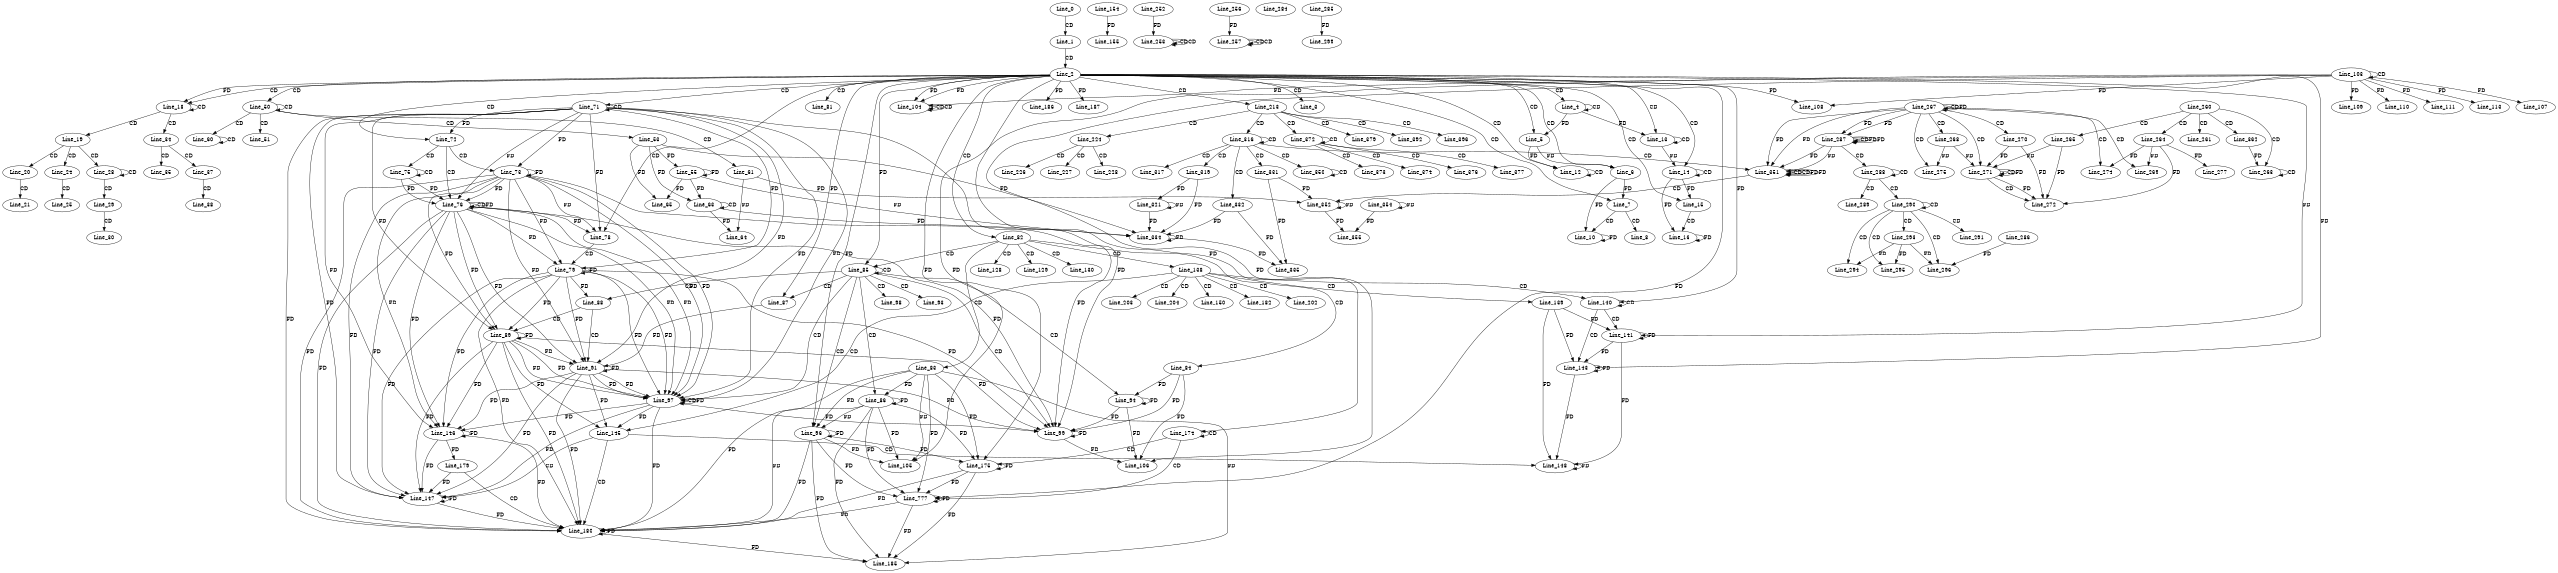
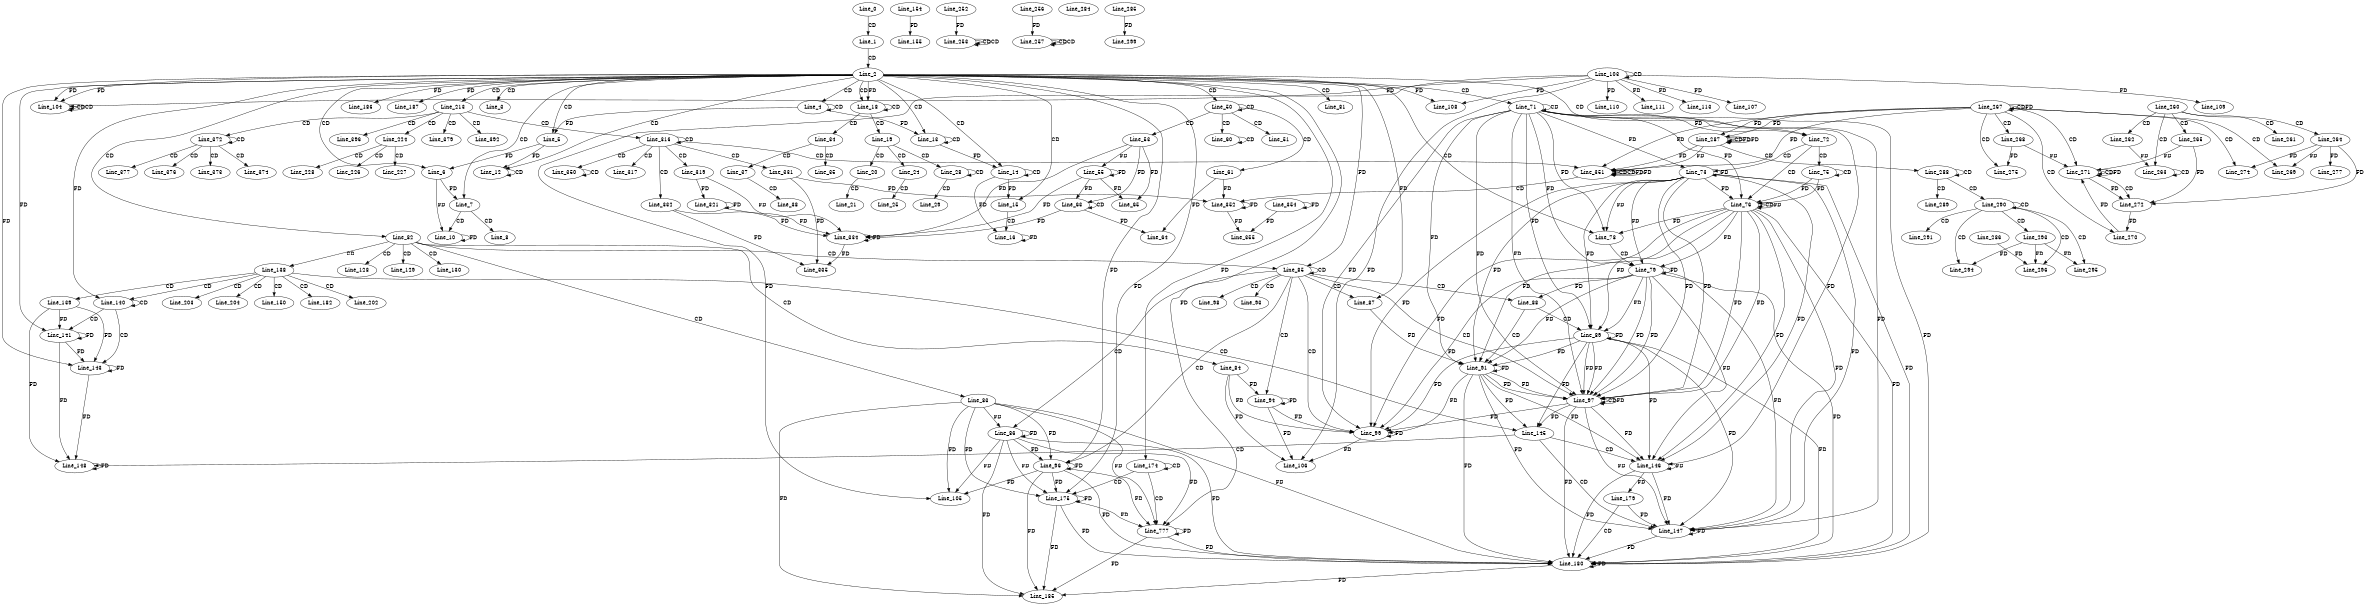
node "Line_362": label "Line_362" -> "Line_262"
edge "Line_270" -> "Line_272": reversed
node "Line_30": removed
edge "Line_145" -> "Line_180": now "Line_145" -> "Line_146"
